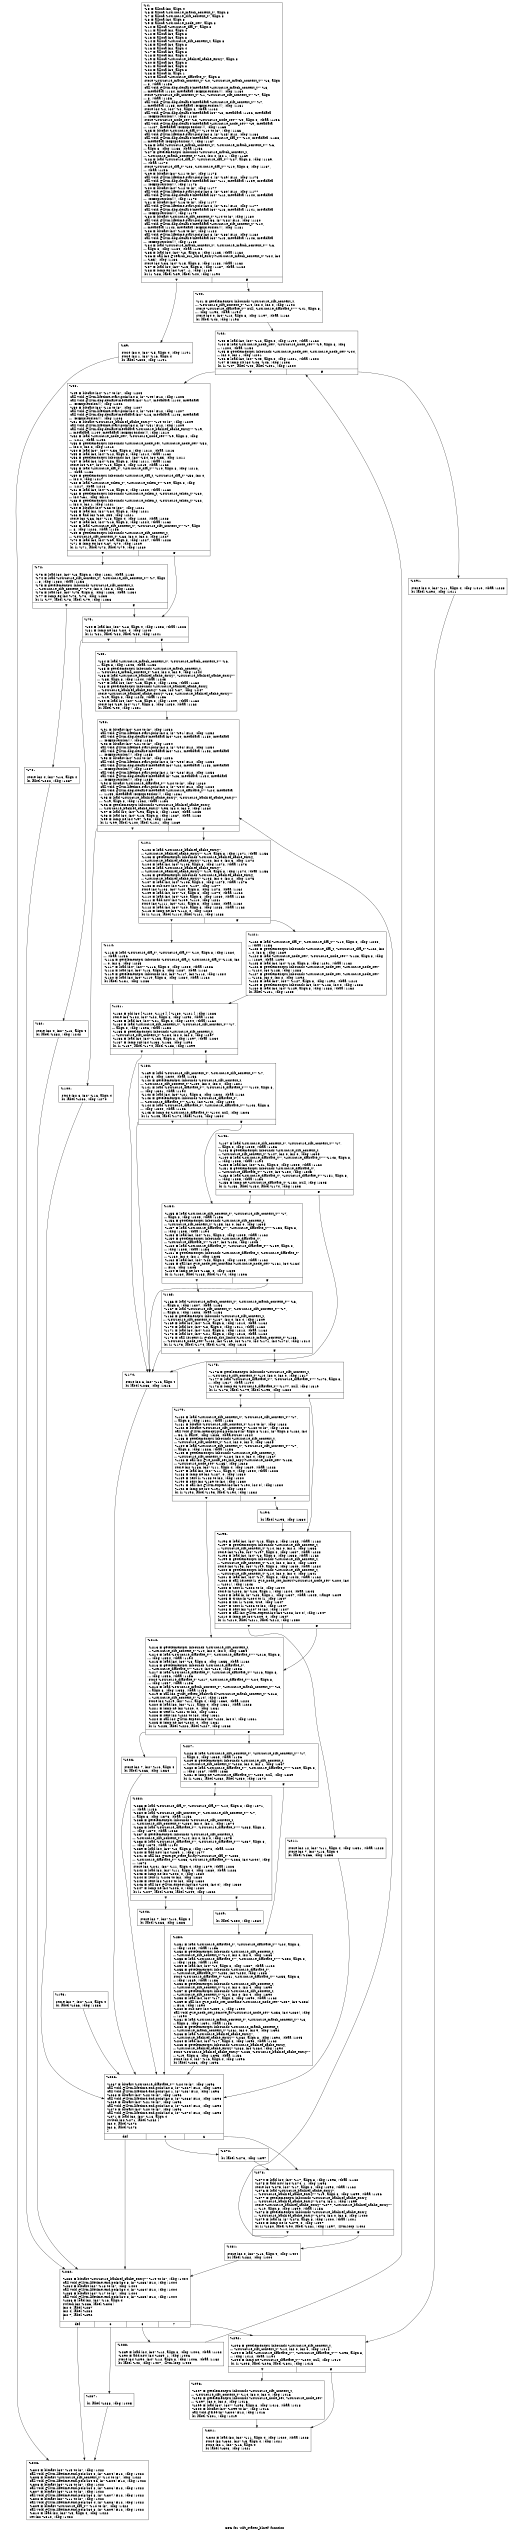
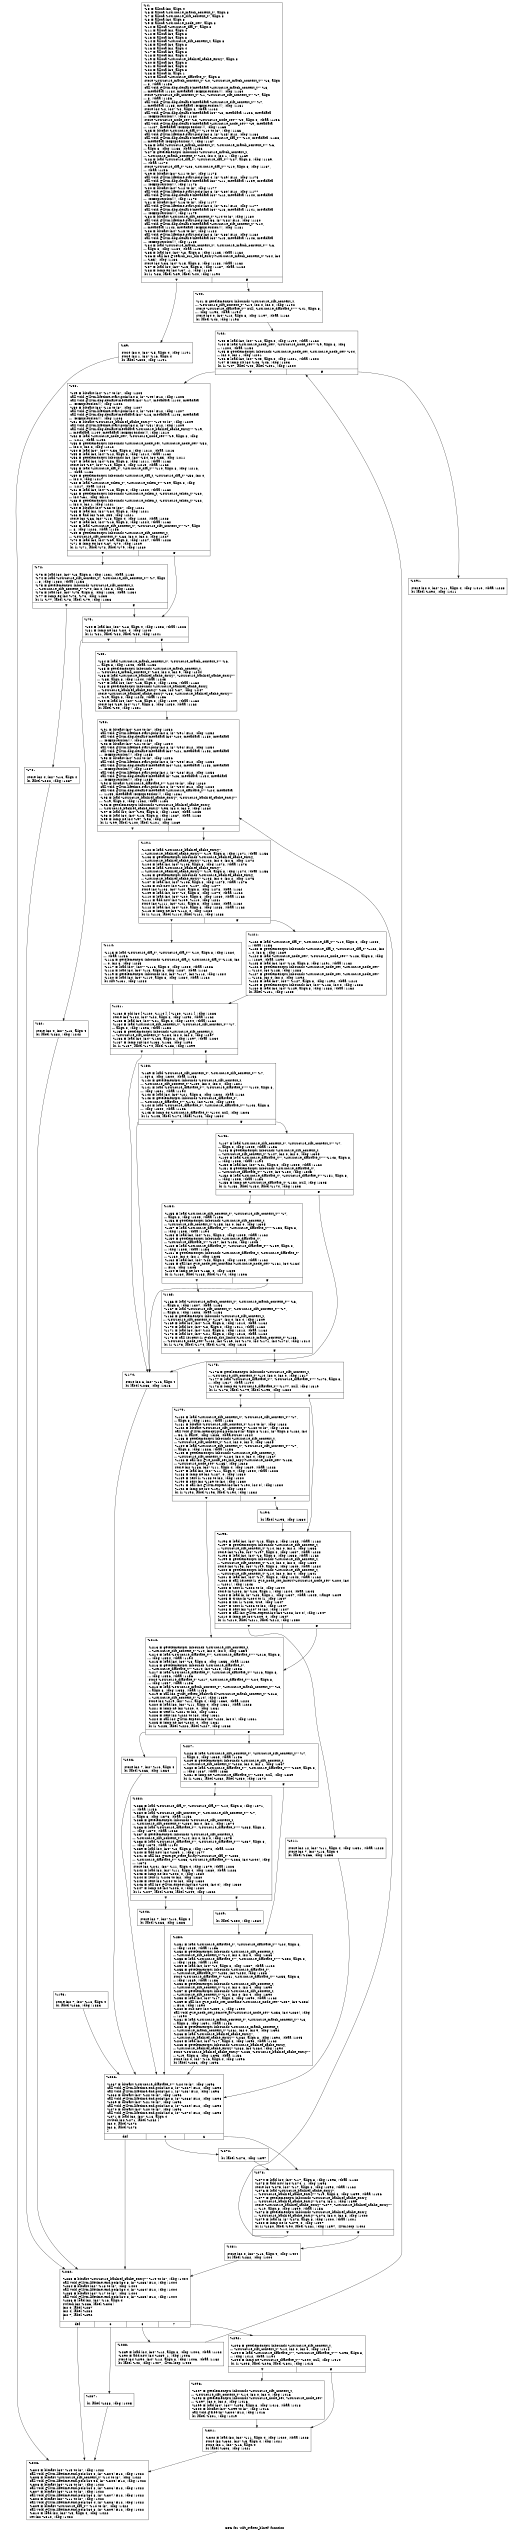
node "%114:": text "br label %131, !dbg !1283" -> "br sift %131, !dbg !1283"
node "%100:": removed
edge "%138:" -> "%154:": now "%138:" -> "%146:"
edge "%165:" -> "%174:": removed
edge "%291:" -> "%292:": removed
edge "%301:" -> "%303:": added
